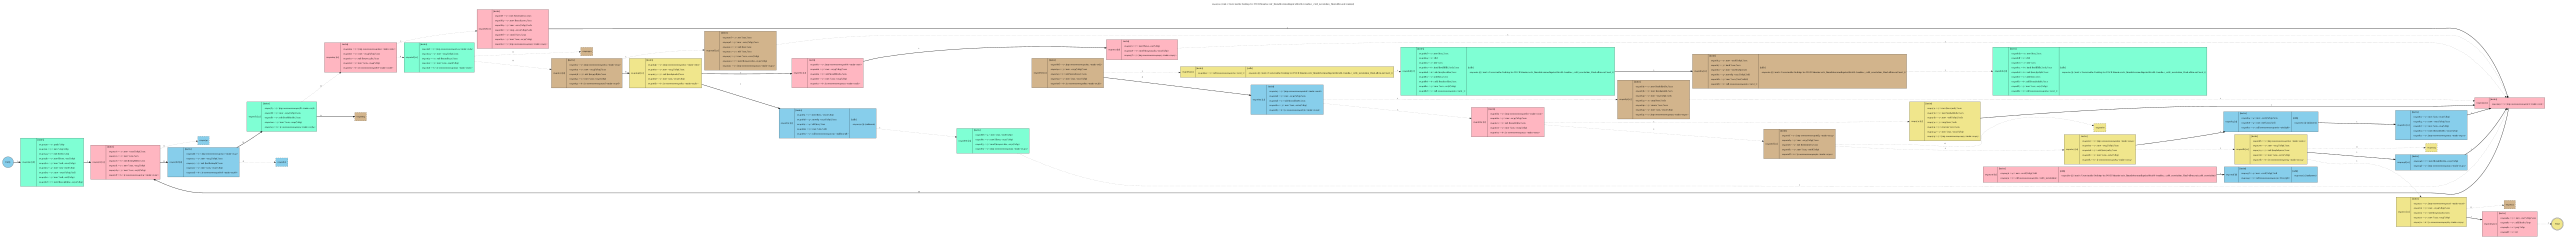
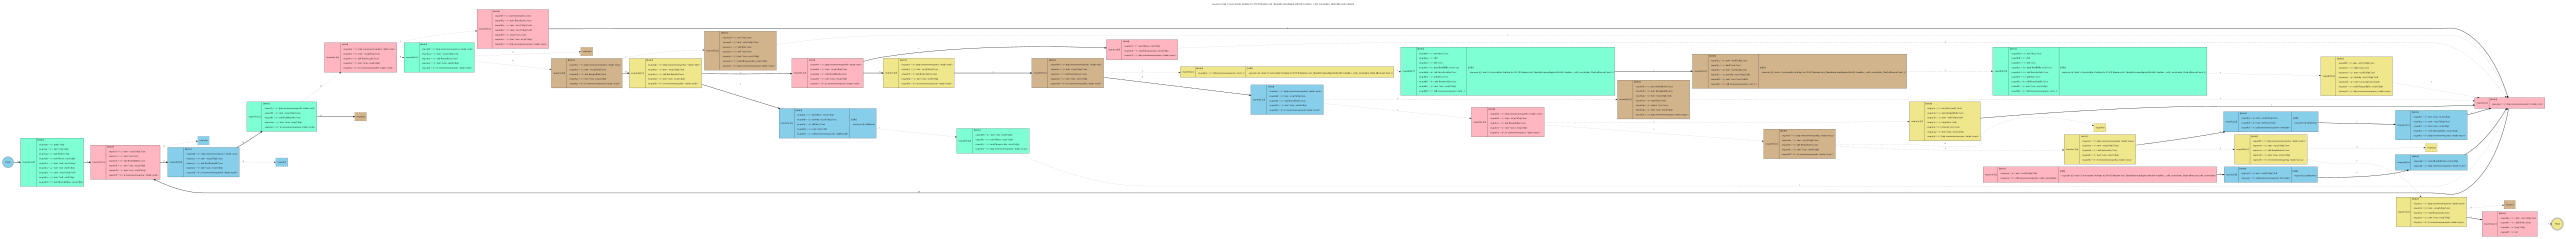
node "0x401677 [22]": added
node "0x4018ff [30]": added
edge "0x4016fb [22]" -> "0x401948 [12]": now "0x40193f [9]" -> "0x401948 [12]"
